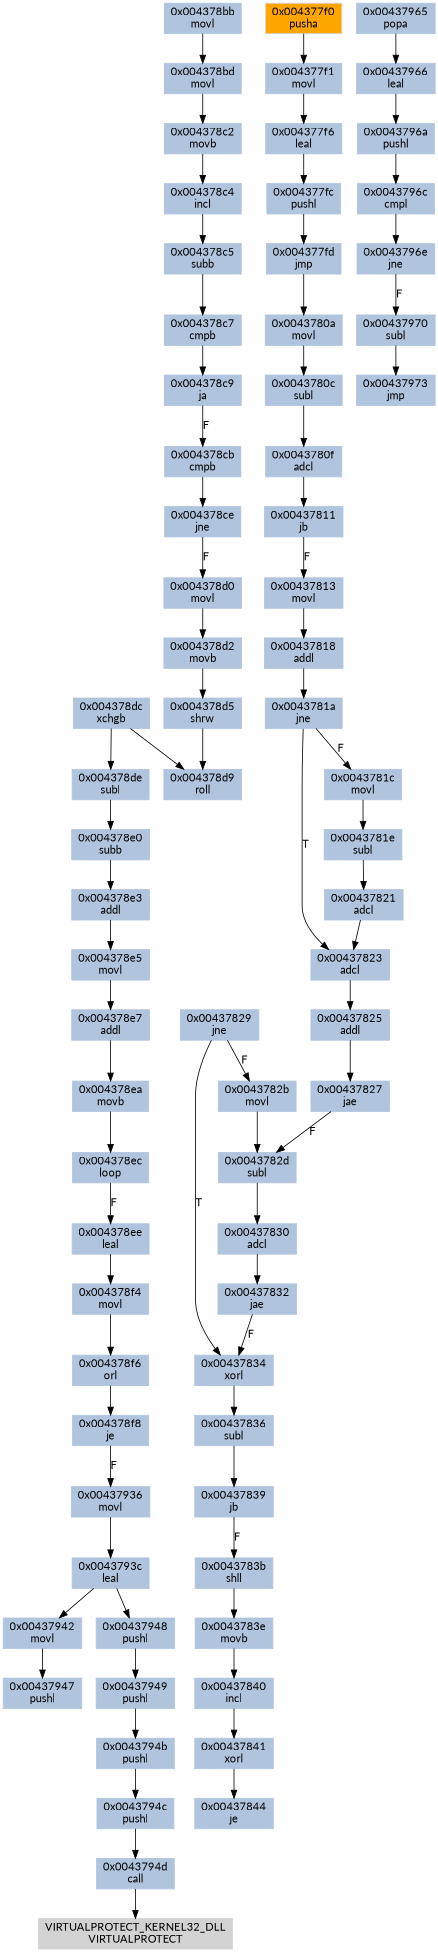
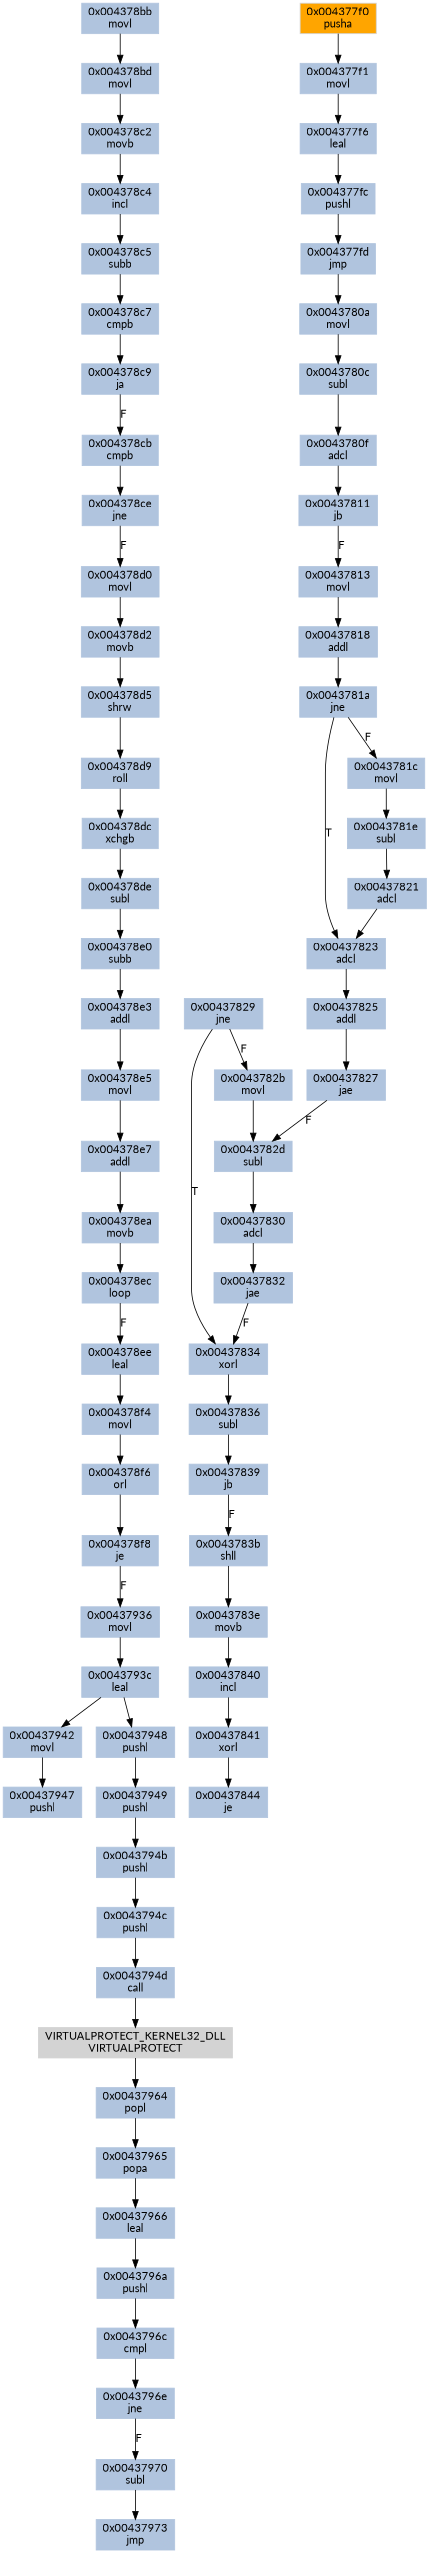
edge "0x004378dc xchgb" -> "0x004378d9 roll": reversed
node "0x00437964 popl": added
